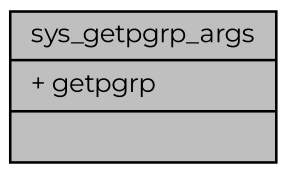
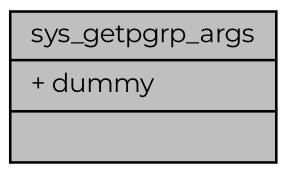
node "sys_getpgrp_args": text "+ getpgrp" -> "+ dummy"
